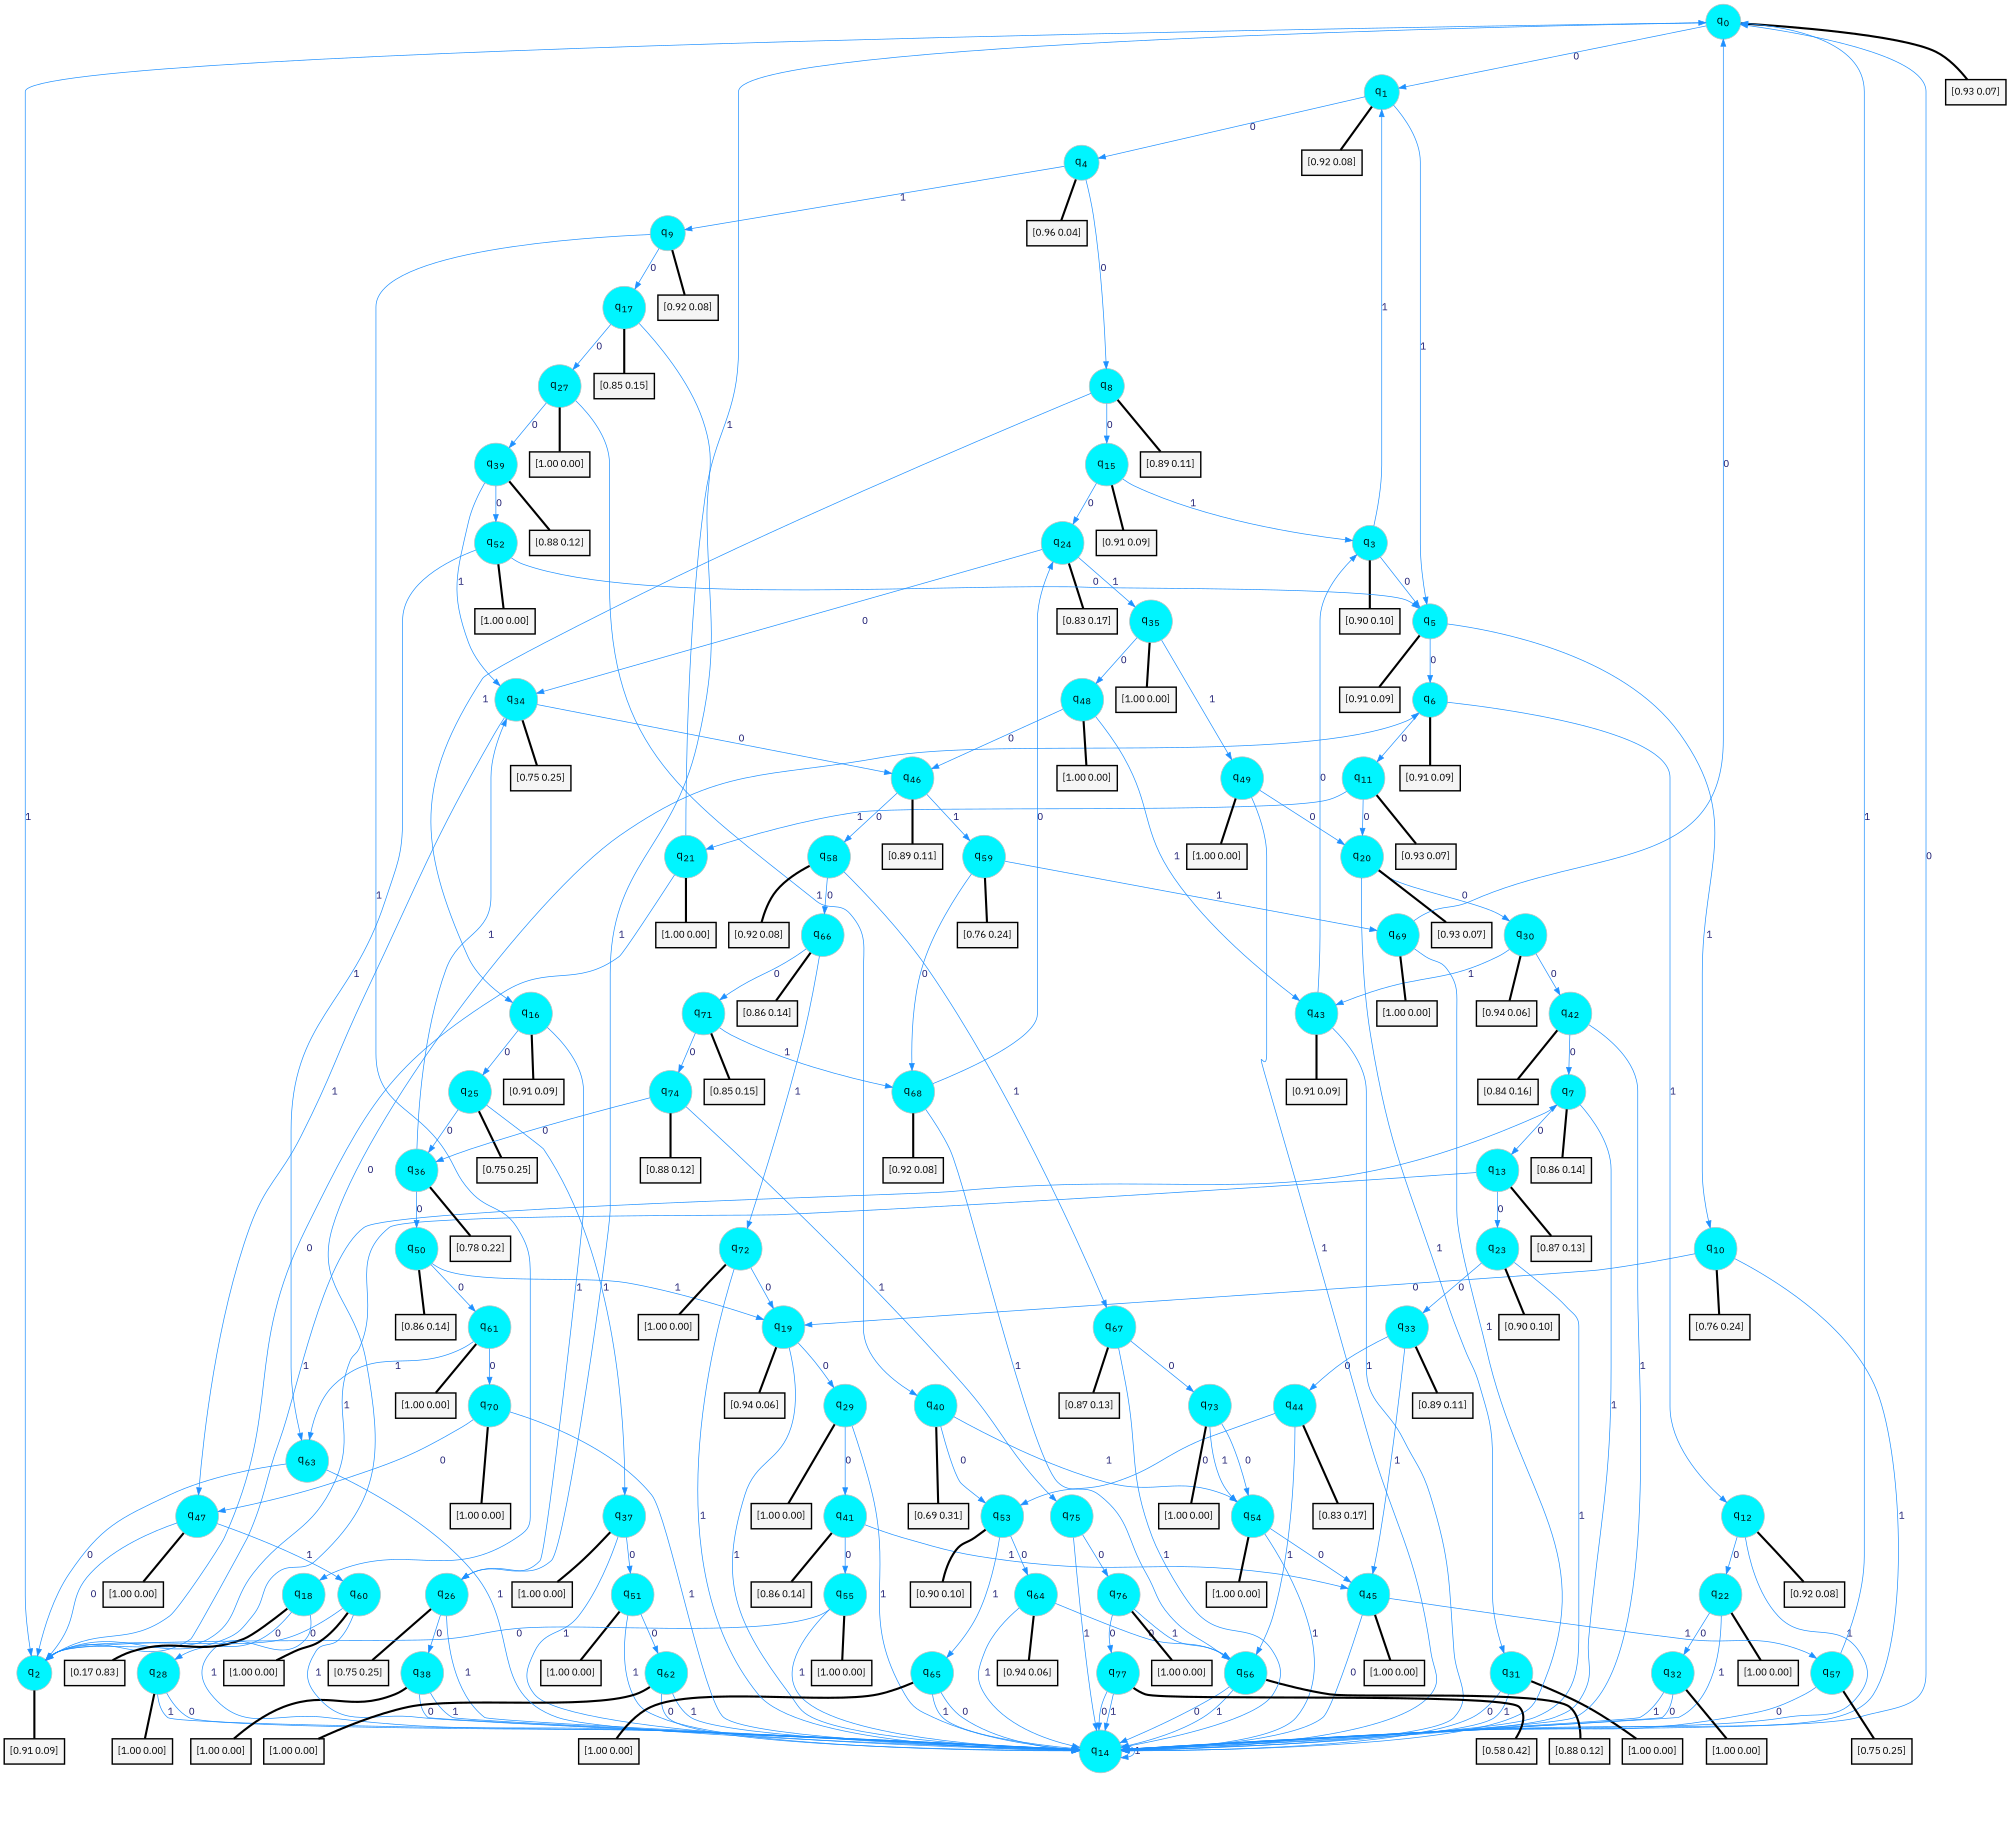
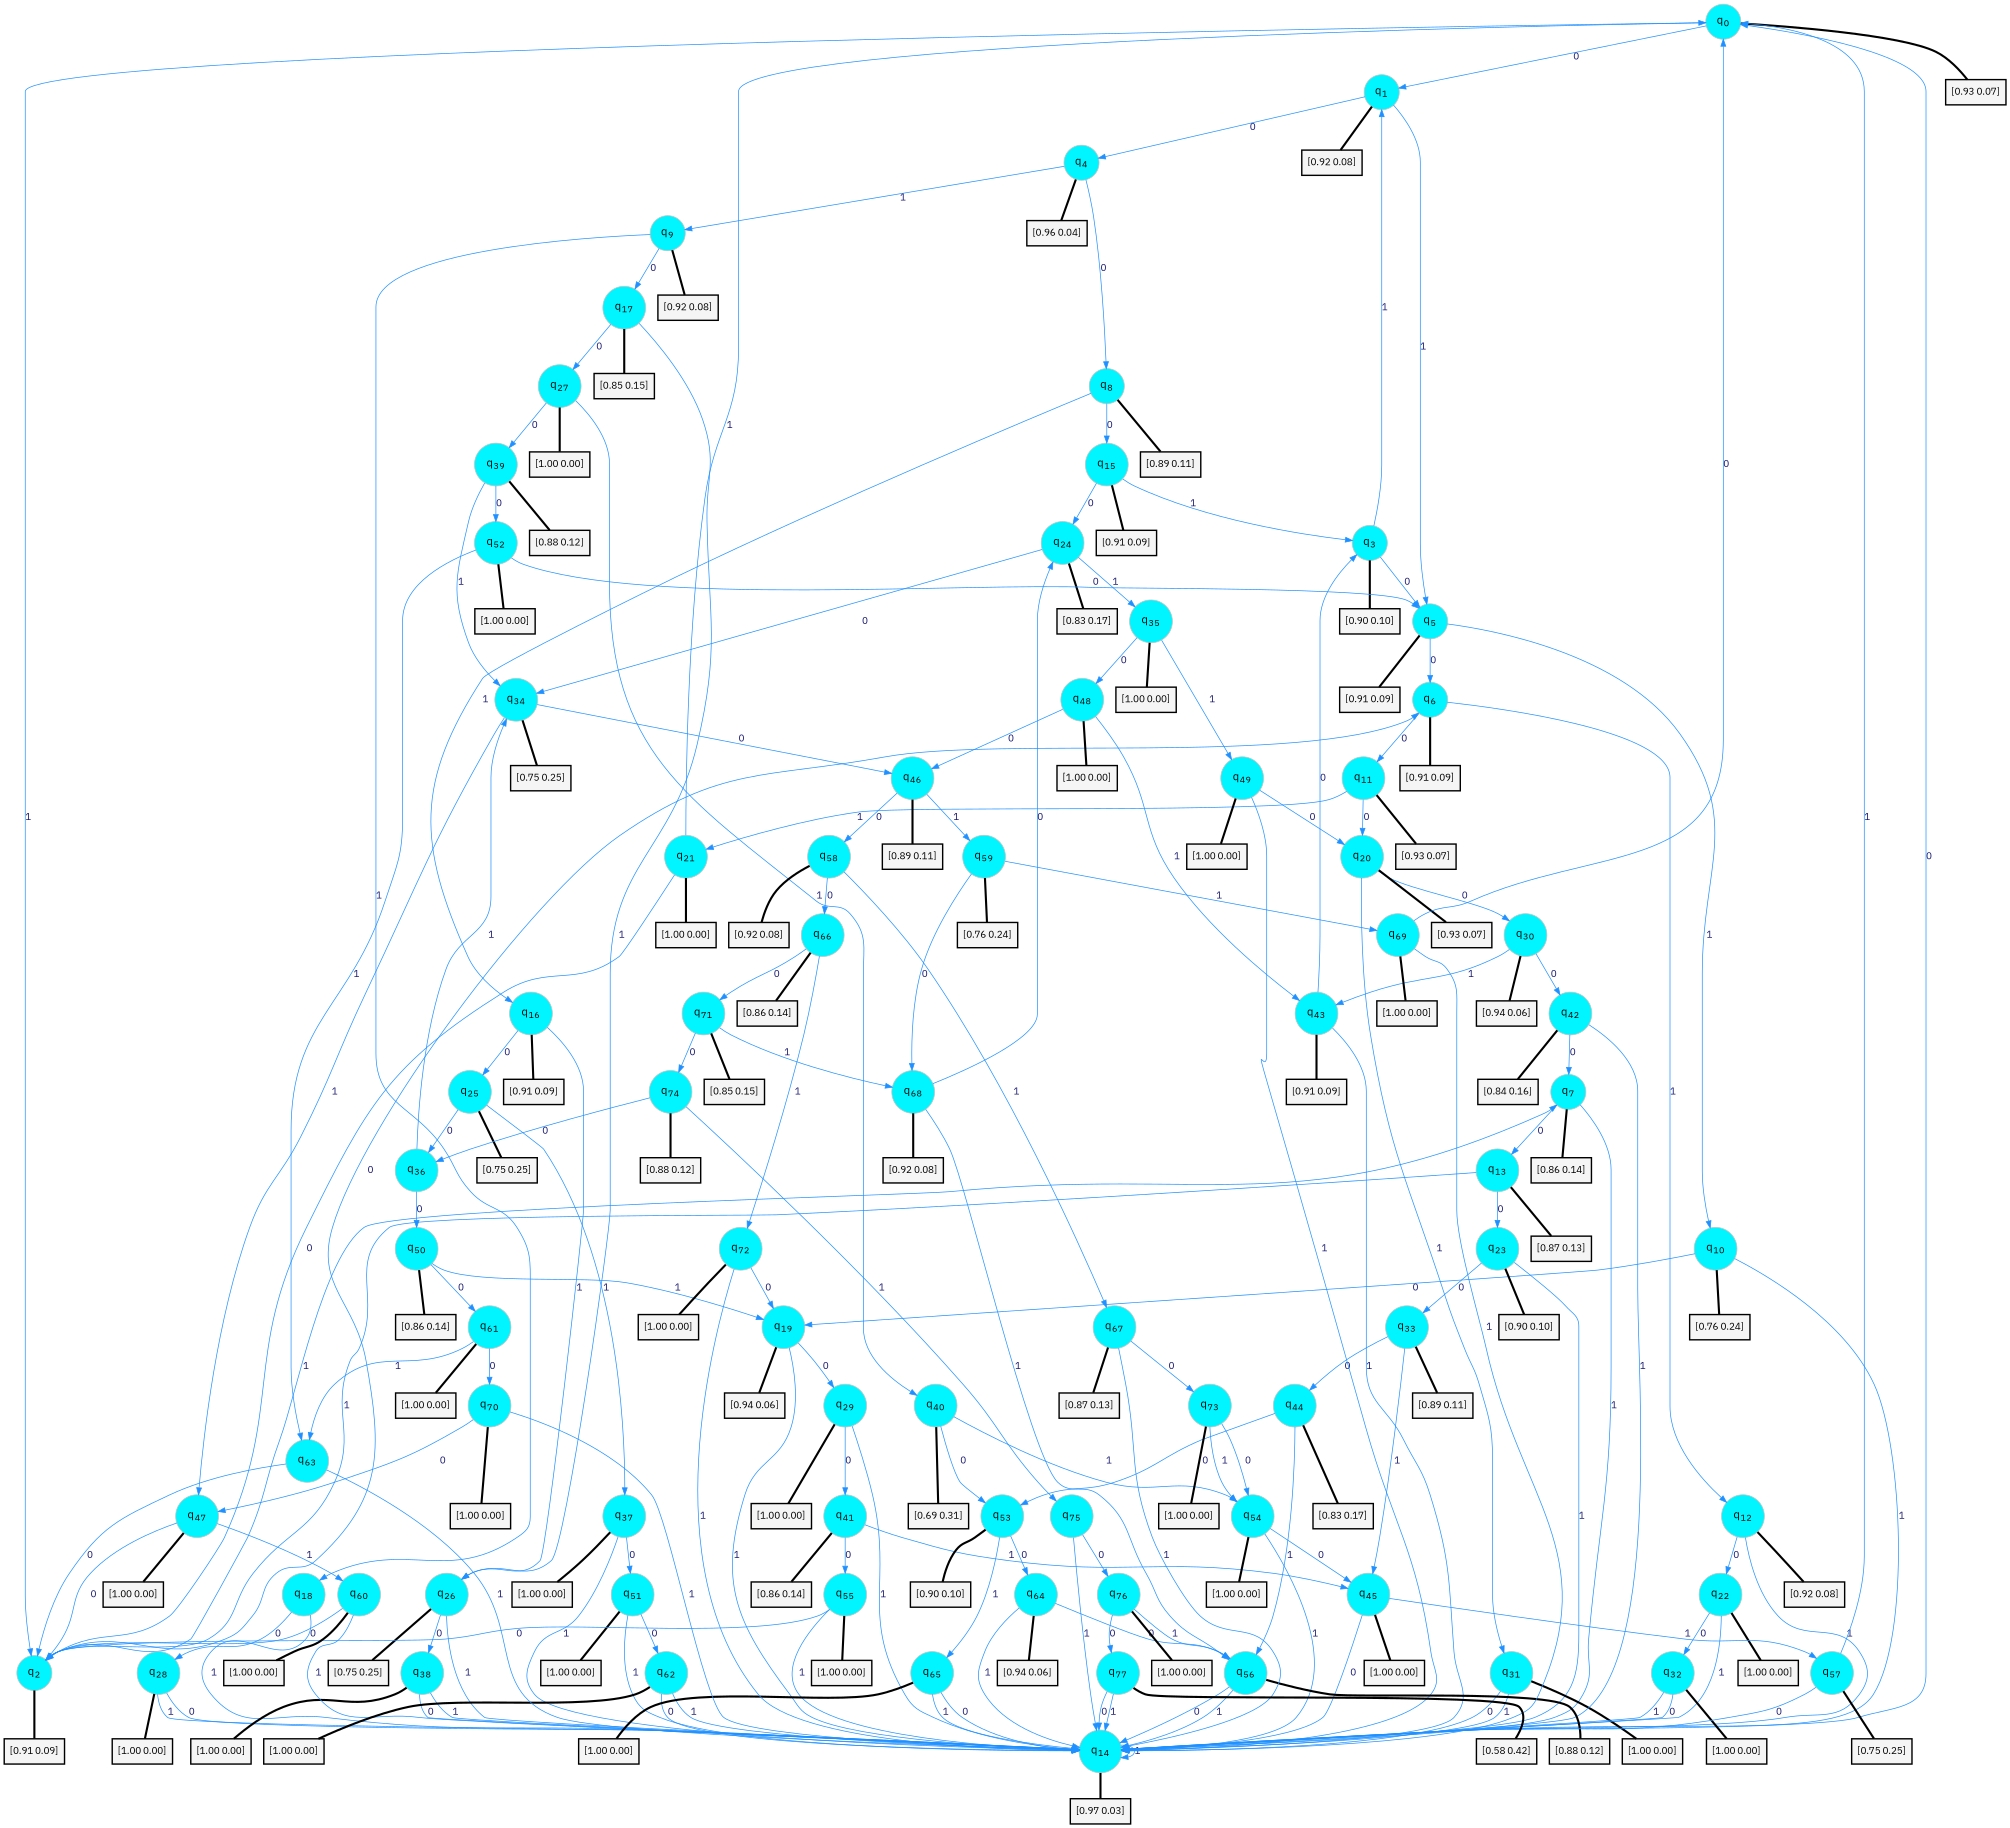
node "[0.78 0.22]": removed
node "[0.17 0.83]": removed
node "[0.97 0.03]": added
